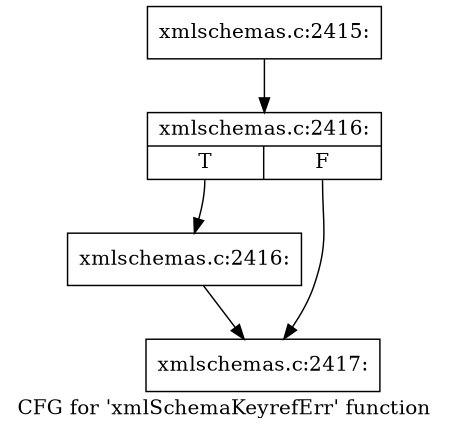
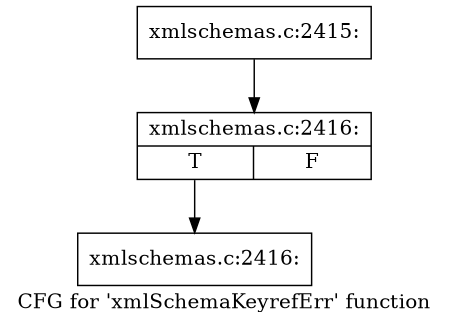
node "xmlschemas.c:2417:": removed
